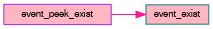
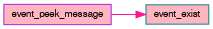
node "event_peek_exist": label "event_peek_exist" -> "event_peek_message"
